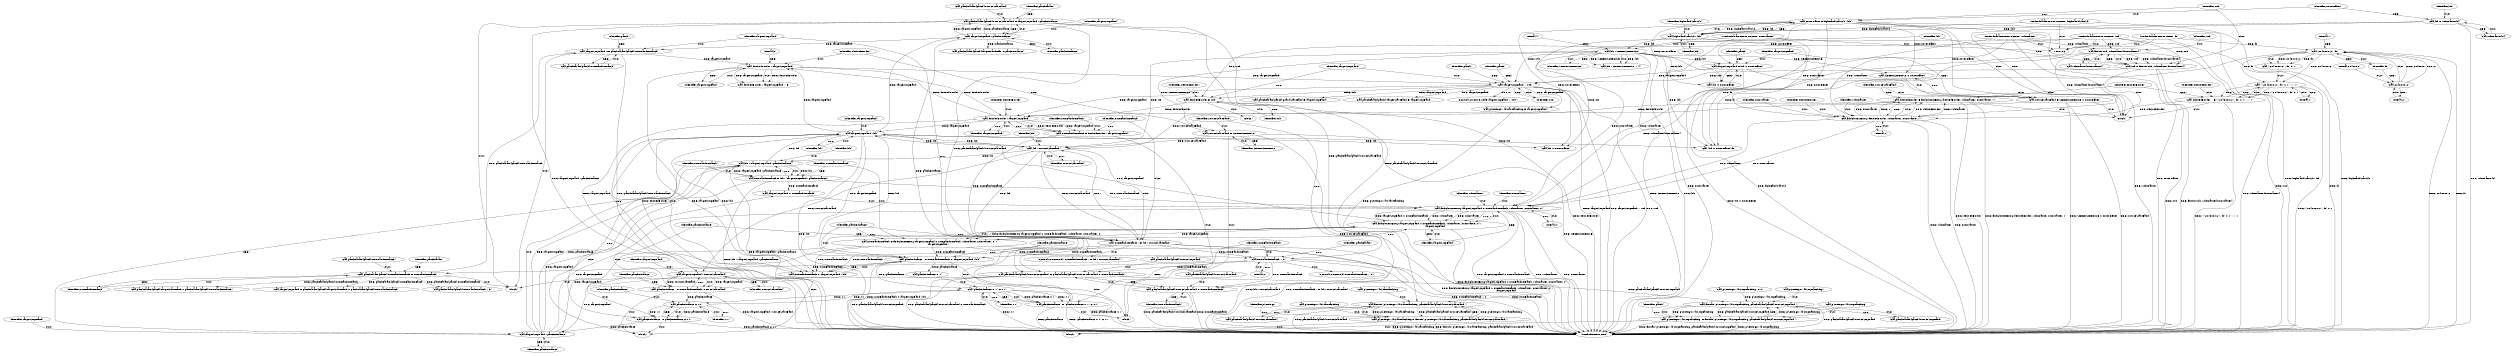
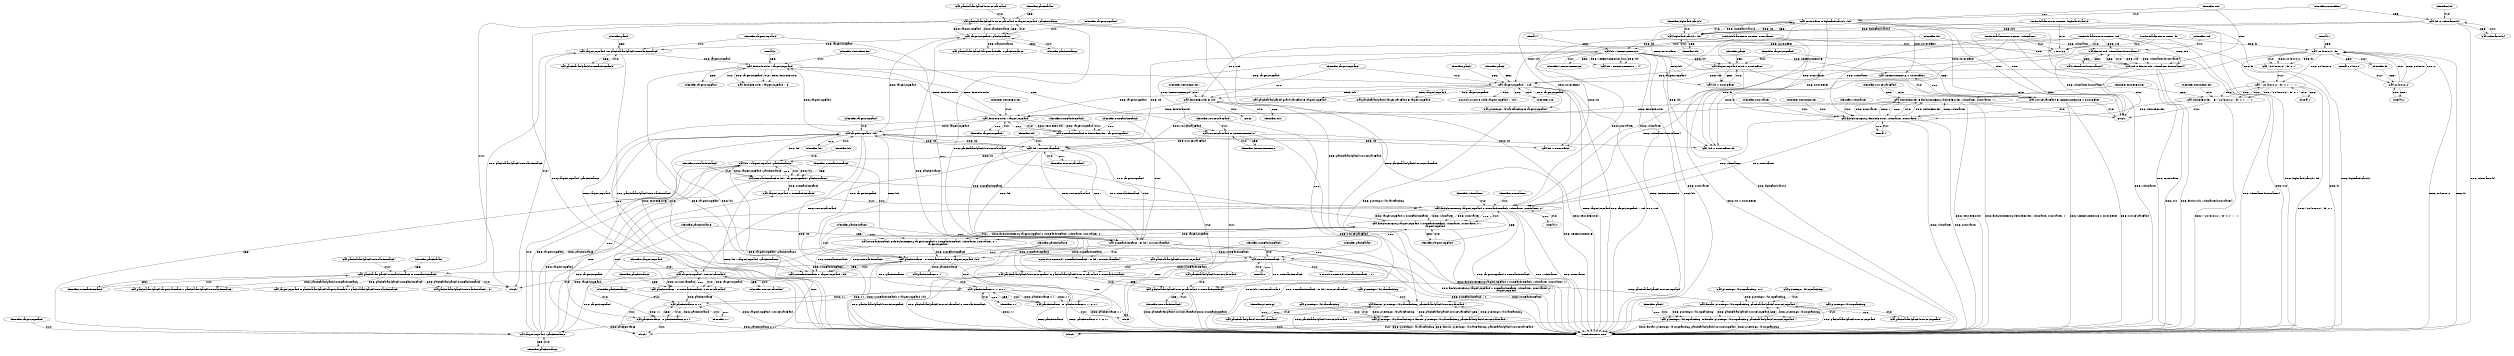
edge "(Call,v_k_master[numMaster])" -> "(Call,fixMin(usb, v_k_master[numMaster]))": label "AST: " -> "CFG: "
edge "(Call,targetStopBand < usb)" -> "(ControlStructure,while(targetStopBand < usb))": label "DDG: 0" -> "AST: "
